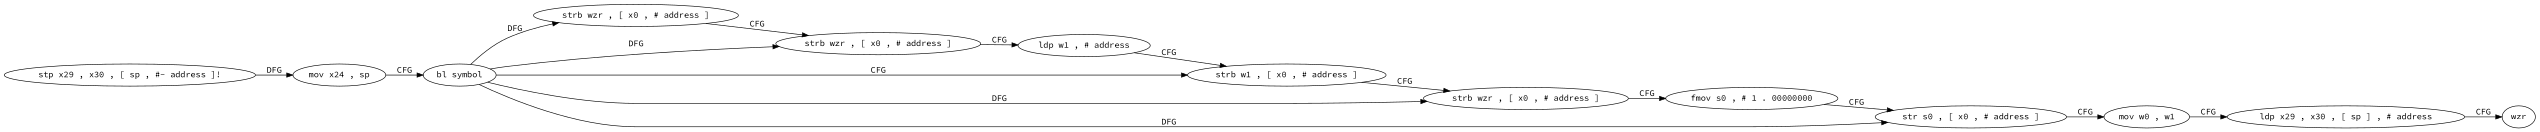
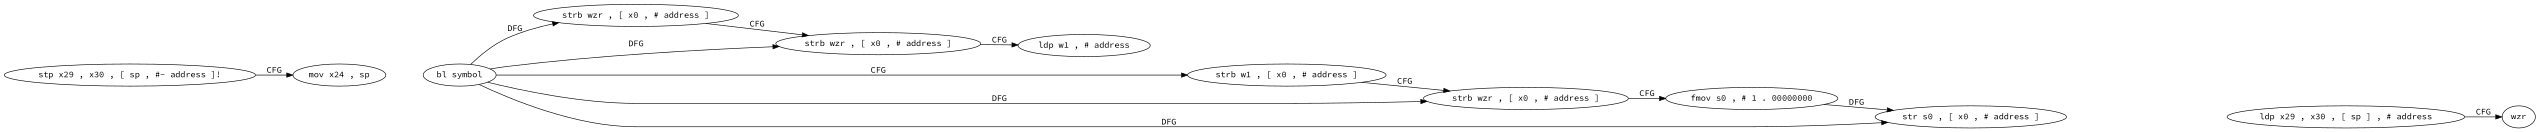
edge "ldp w1 , # address" -> "strb w1 , [ x0 , # address ]": removed, label "CFG"
edge "stp x29 , x30 , [ sp , #- address ]!" -> "mov x24 , sp": label "DFG" -> "CFG"
edge "mov x24 , sp" -> "bl symbol": removed, label "CFG"
edge "fmov s0 , # 1 . 00000000" -> "str s0 , [ x0 , # address ]": label "CFG" -> "DFG"
node "mov w0 , w1": removed
